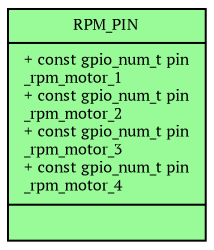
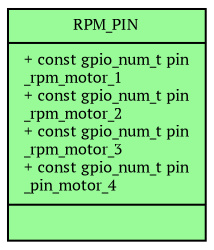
node "RPM_PIN": text "_rpm_motor_4" -> "_pin_motor_4"
